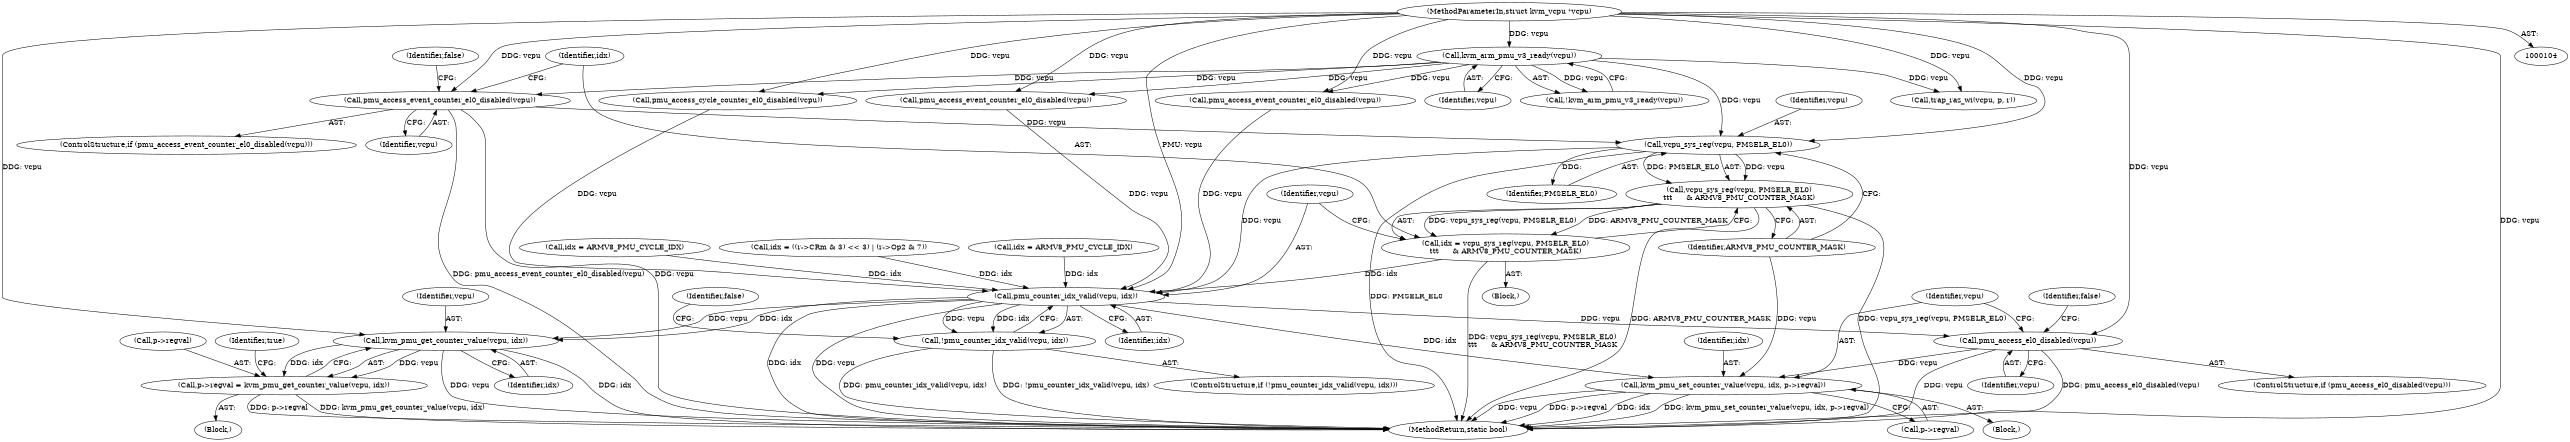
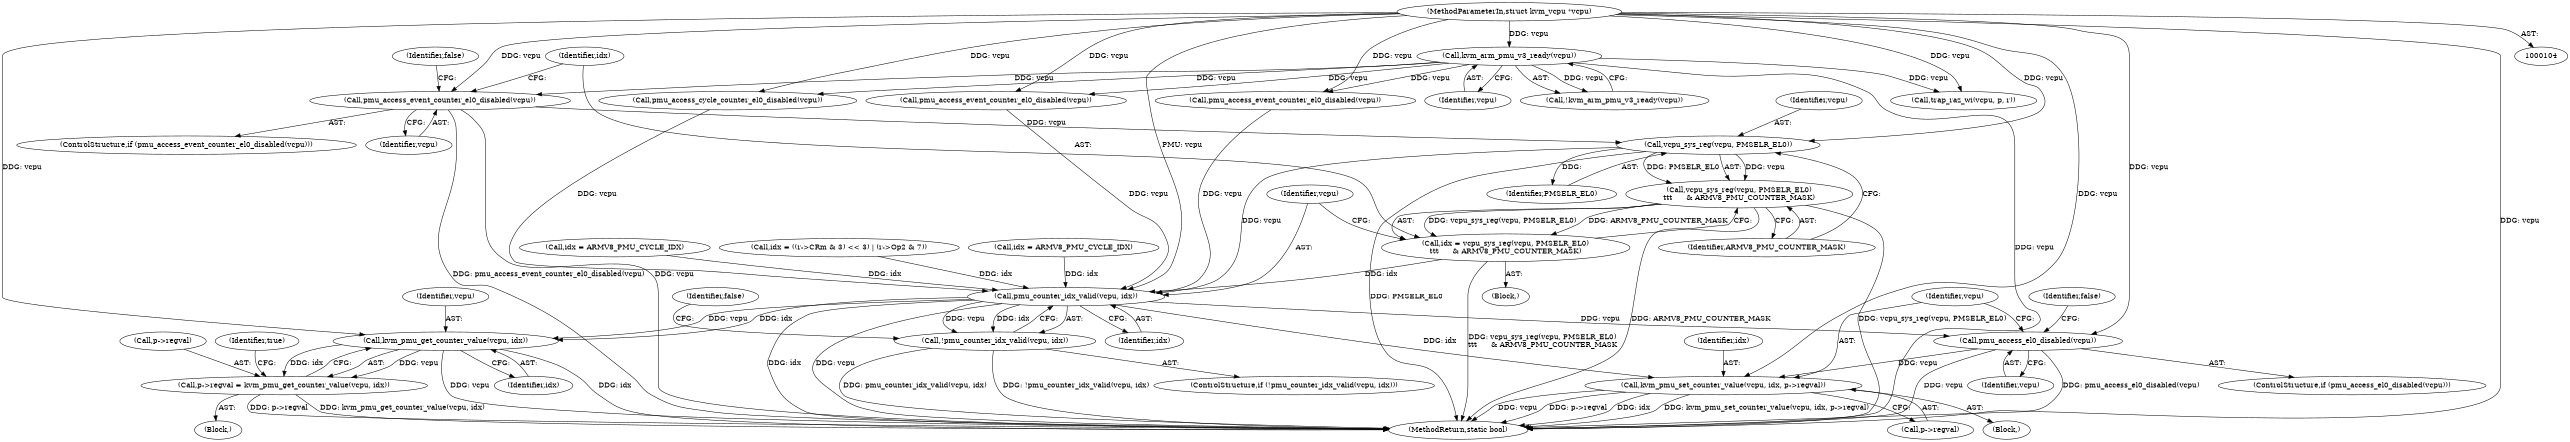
edge "(Call,kvm_arm_pmu_v3_ready(vcpu))" -> "(Call,vcpu_sys_reg(vcpu, PMSELR_EL0))": now "(Call,kvm_arm_pmu_v3_ready(vcpu))" -> "(MethodReturn,static bool)"
edge "(Identifier,ARMV8_PMU_COUNTER_MASK)" -> "(Call,kvm_pmu_set_counter_value(vcpu, idx, p->regval))": now "(MethodParameterIn,struct kvm_vcpu *vcpu)" -> "(Call,kvm_pmu_set_counter_value(vcpu, idx, p->regval))"
